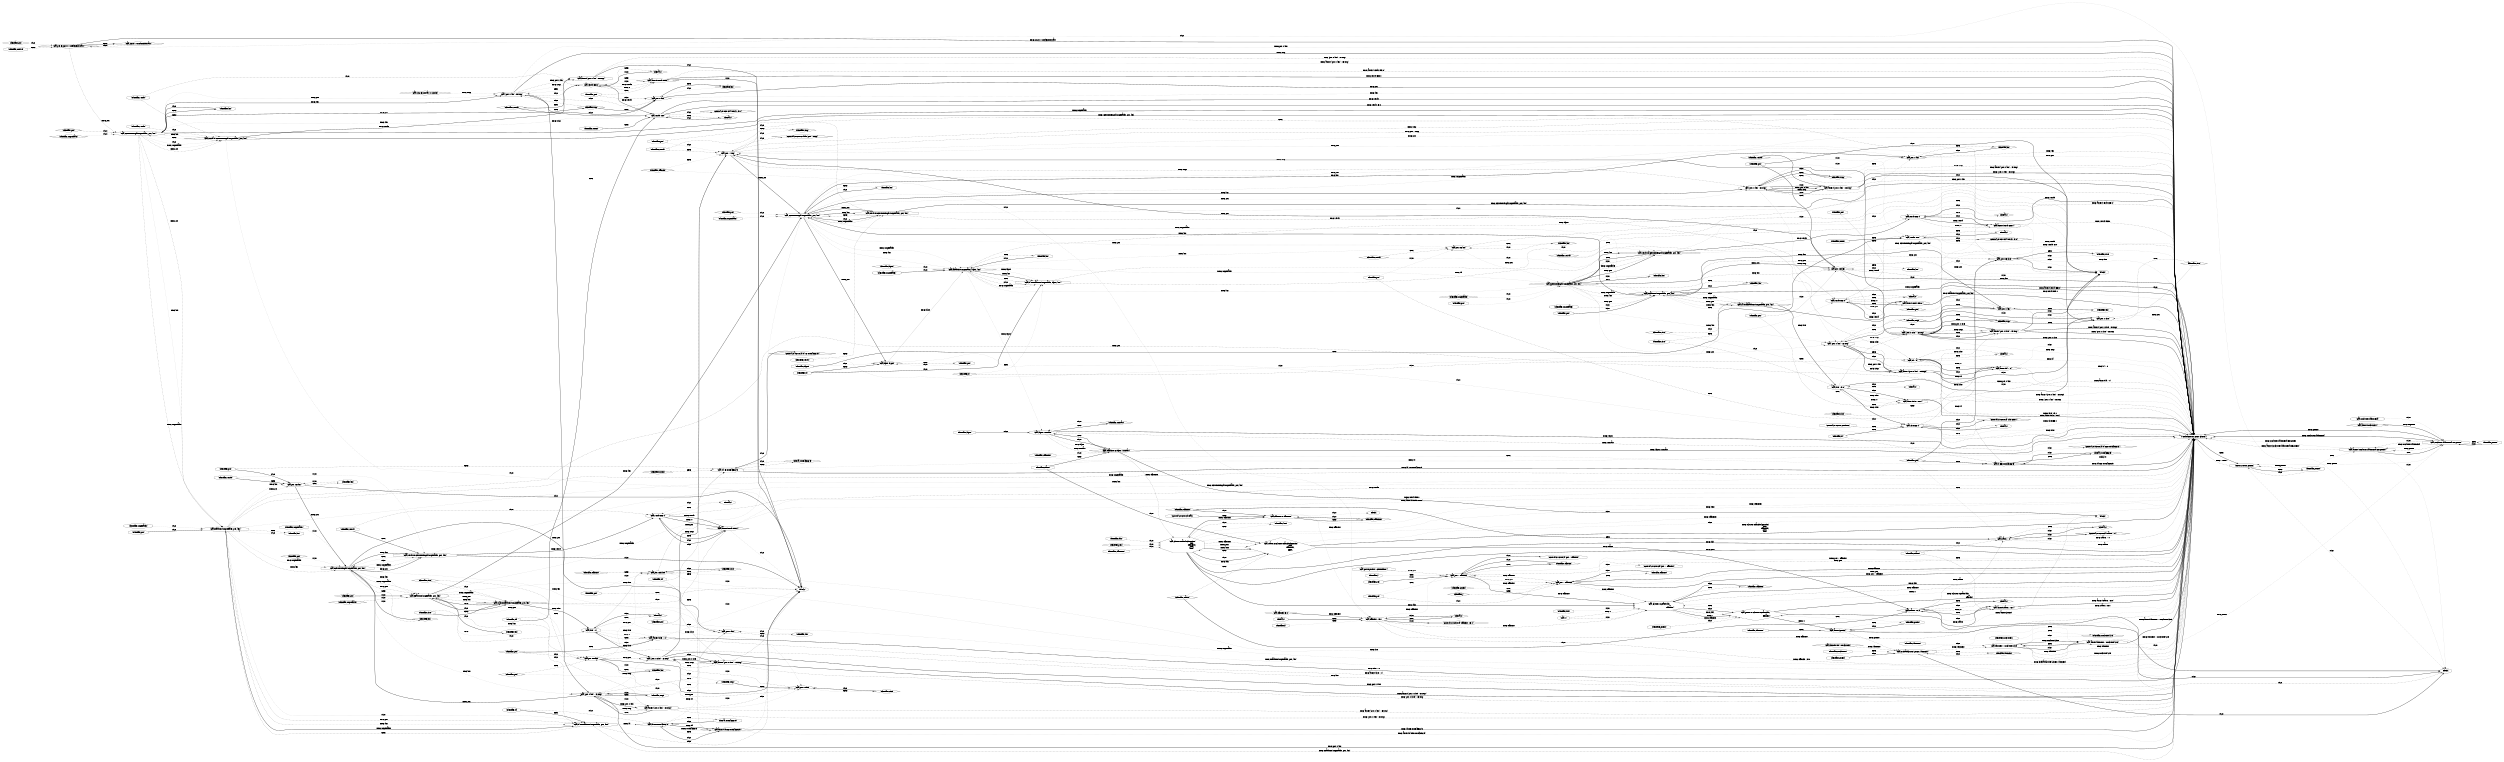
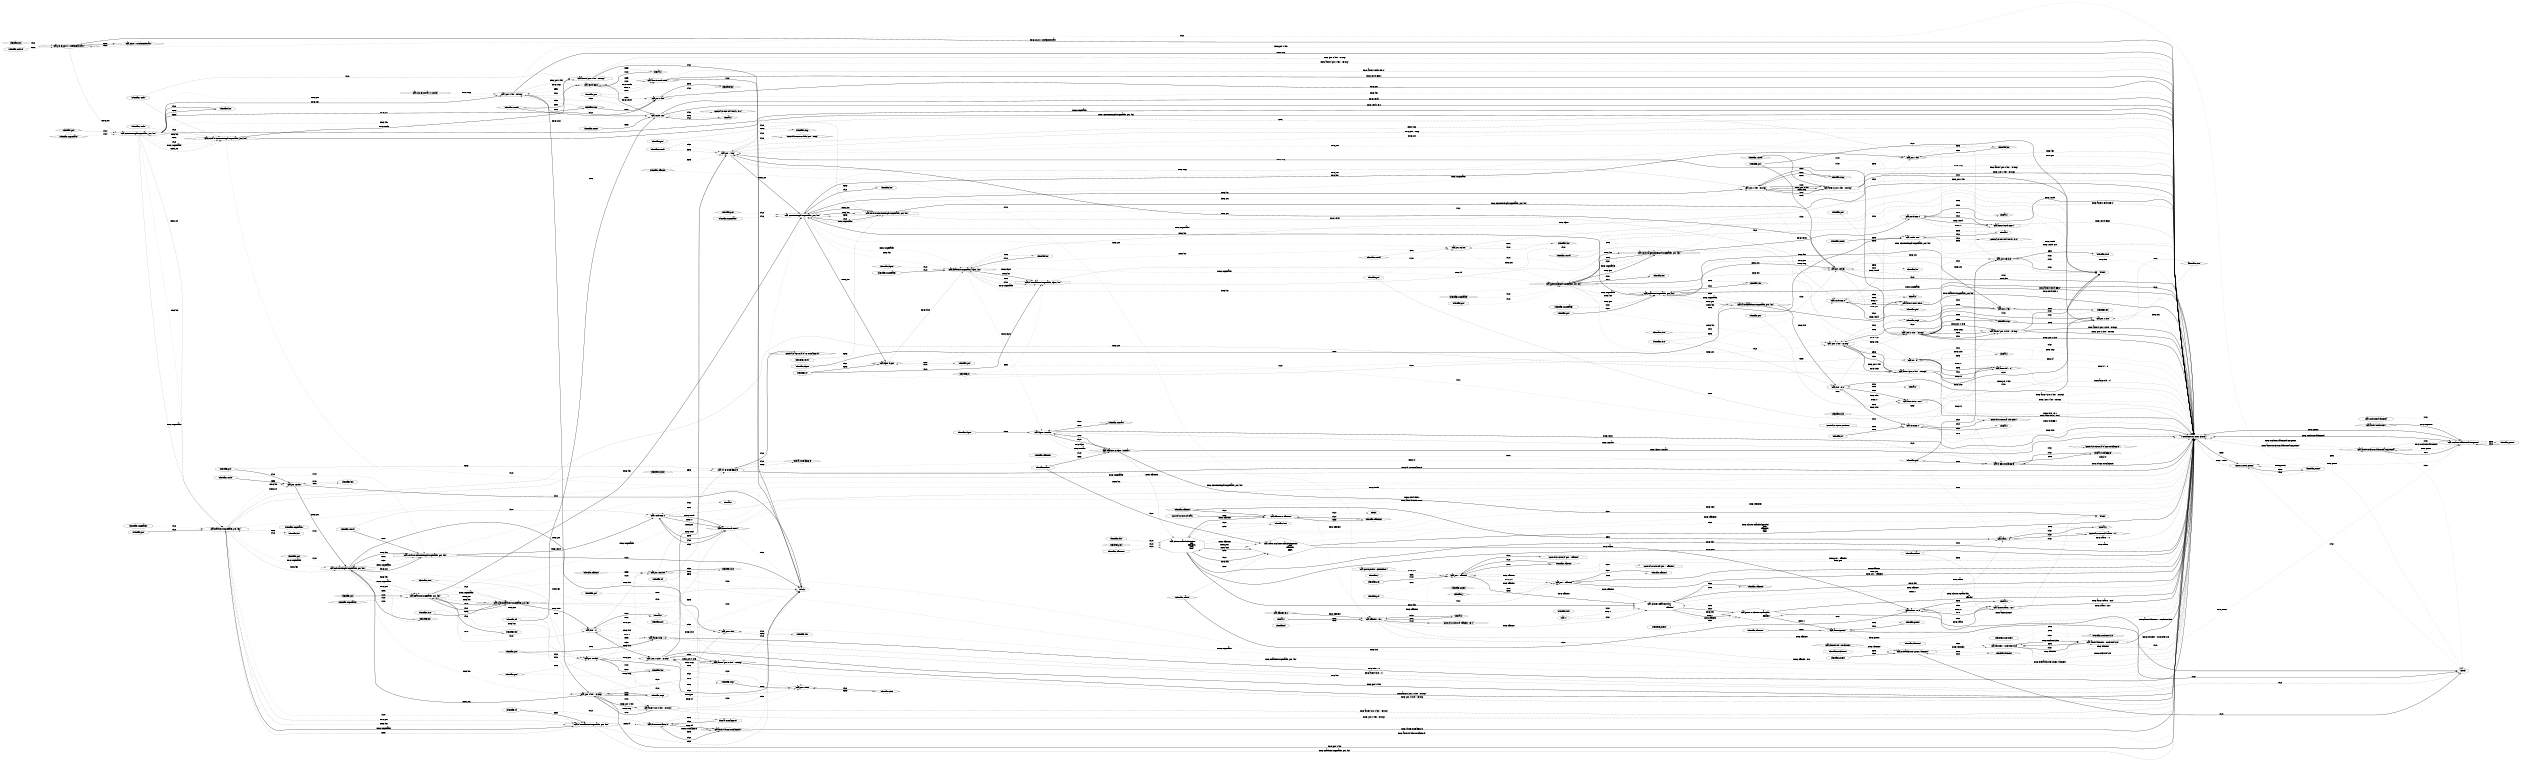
node "(Call,assert(m_clusters[idx_next] == pNext))": shape octagon -> diamond
node "(Call,Cluster::Create(this, -1, off_next))": label "(Call,Cluster::Create(this, -1, off_next))" -> "(Call,Cluster::ReadUInt(this, -1, off_next))"
